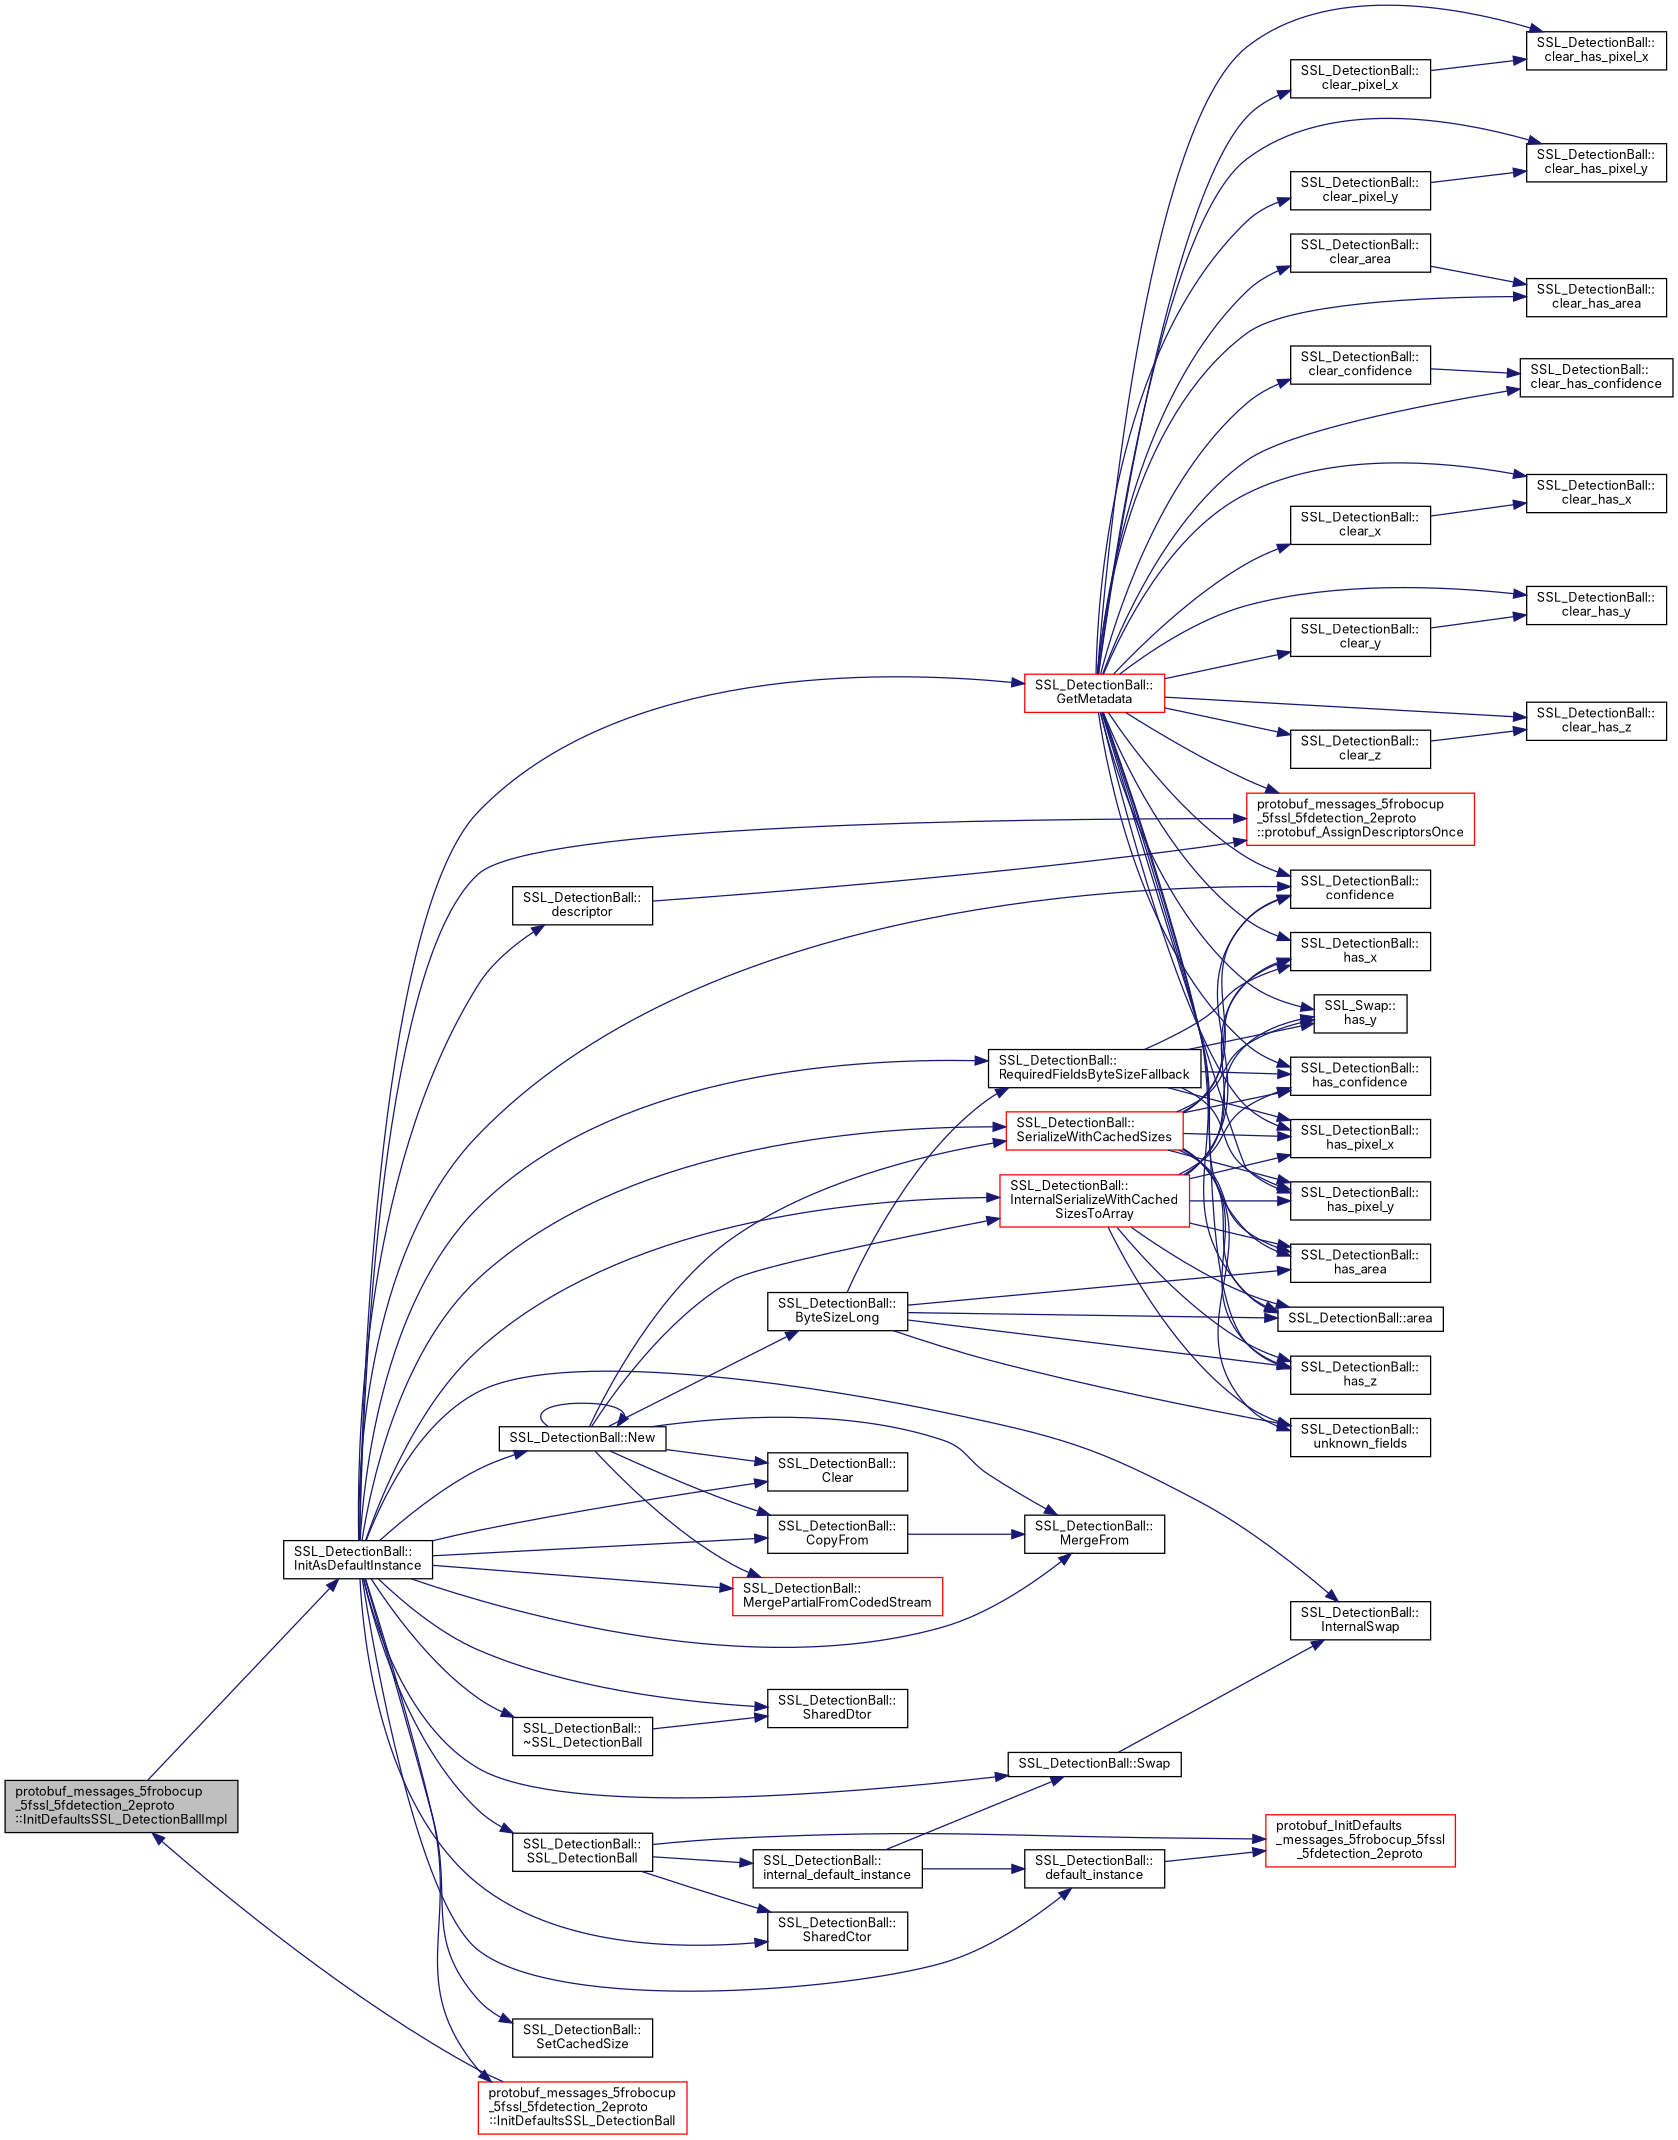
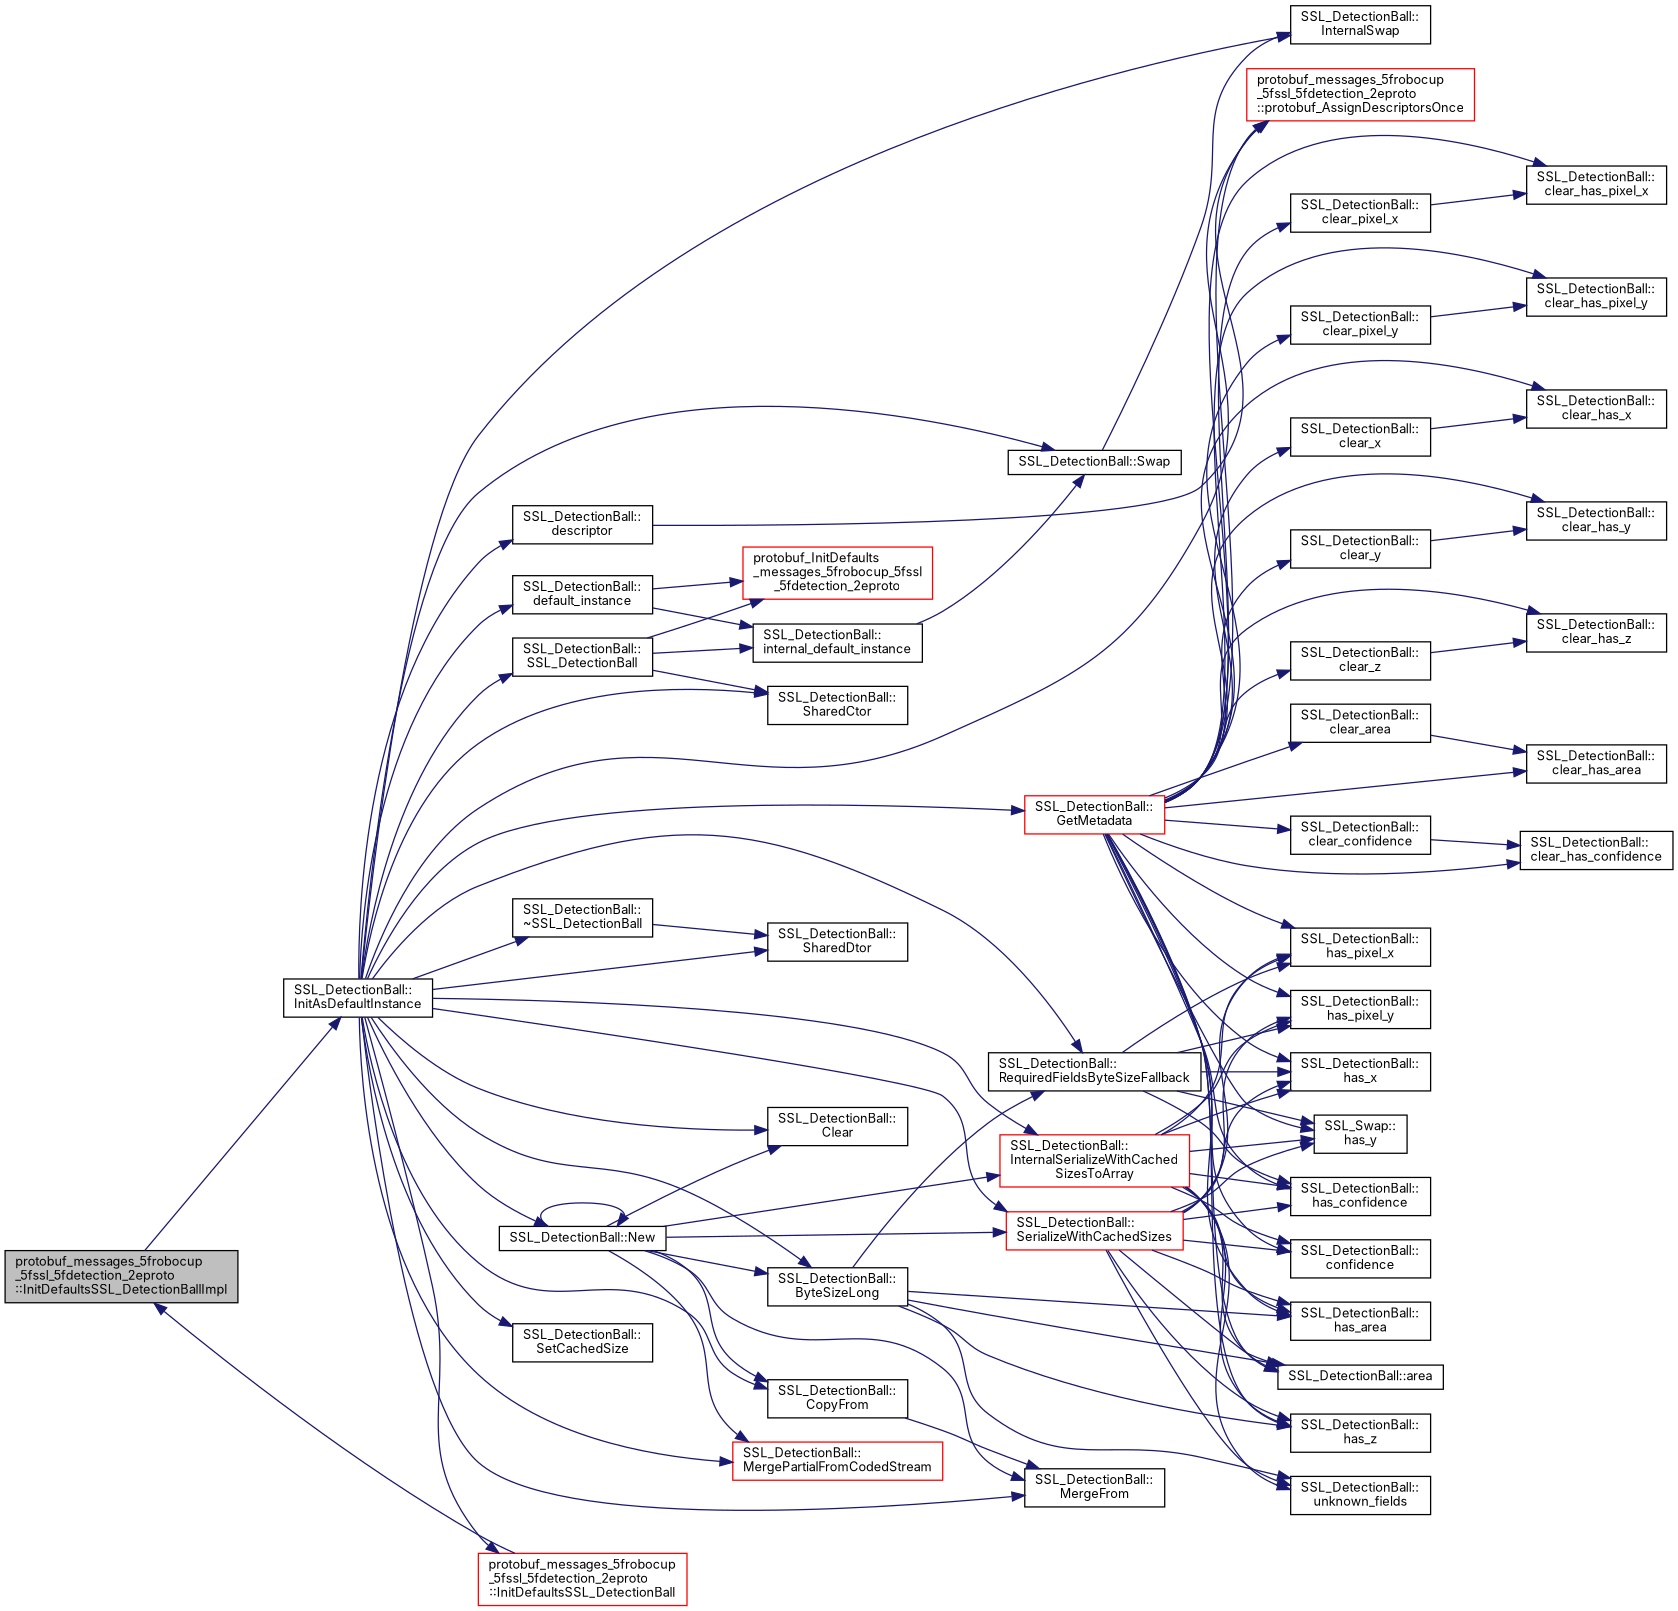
edge "SSL_DetectionBall:: InitAsDefaultInstance" -> "SSL_DetectionBall:: confidence": now "SSL_DetectionBall:: InitAsDefaultInstance" -> "SSL_DetectionBall:: ByteSizeLong"
edge "SSL_DetectionBall:: internal_default_instance" -> "SSL_DetectionBall:: default_instance": reversed
